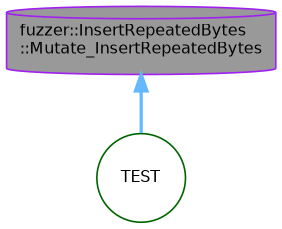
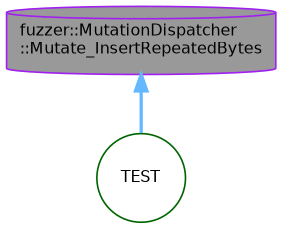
node "fuzzer::InsertRepeatedBytes ::Mutate_InsertRepeatedBytes": label "fuzzer::InsertRepeatedBytes ::Mutate_InsertRepeatedBytes" -> "fuzzer::MutationDispatcher ::Mutate_InsertRepeatedBytes"
